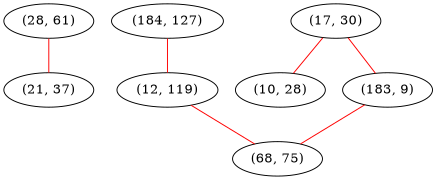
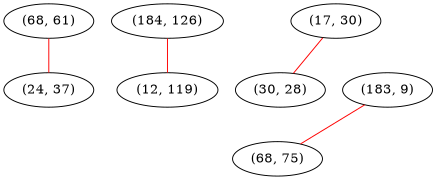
node "(28, 61)": label "(28, 61)" -> "(68, 61)"
node "(184, 127)": label "(184, 127)" -> "(184, 126)"
edge "(17, 30)" -- "(183, 9)": removed
node "(21, 37)": label "(21, 37)" -> "(24, 37)"
node "(10, 28)": label "(10, 28)" -> "(30, 28)"
edge "(12, 119)" -- "(68, 75)": removed
